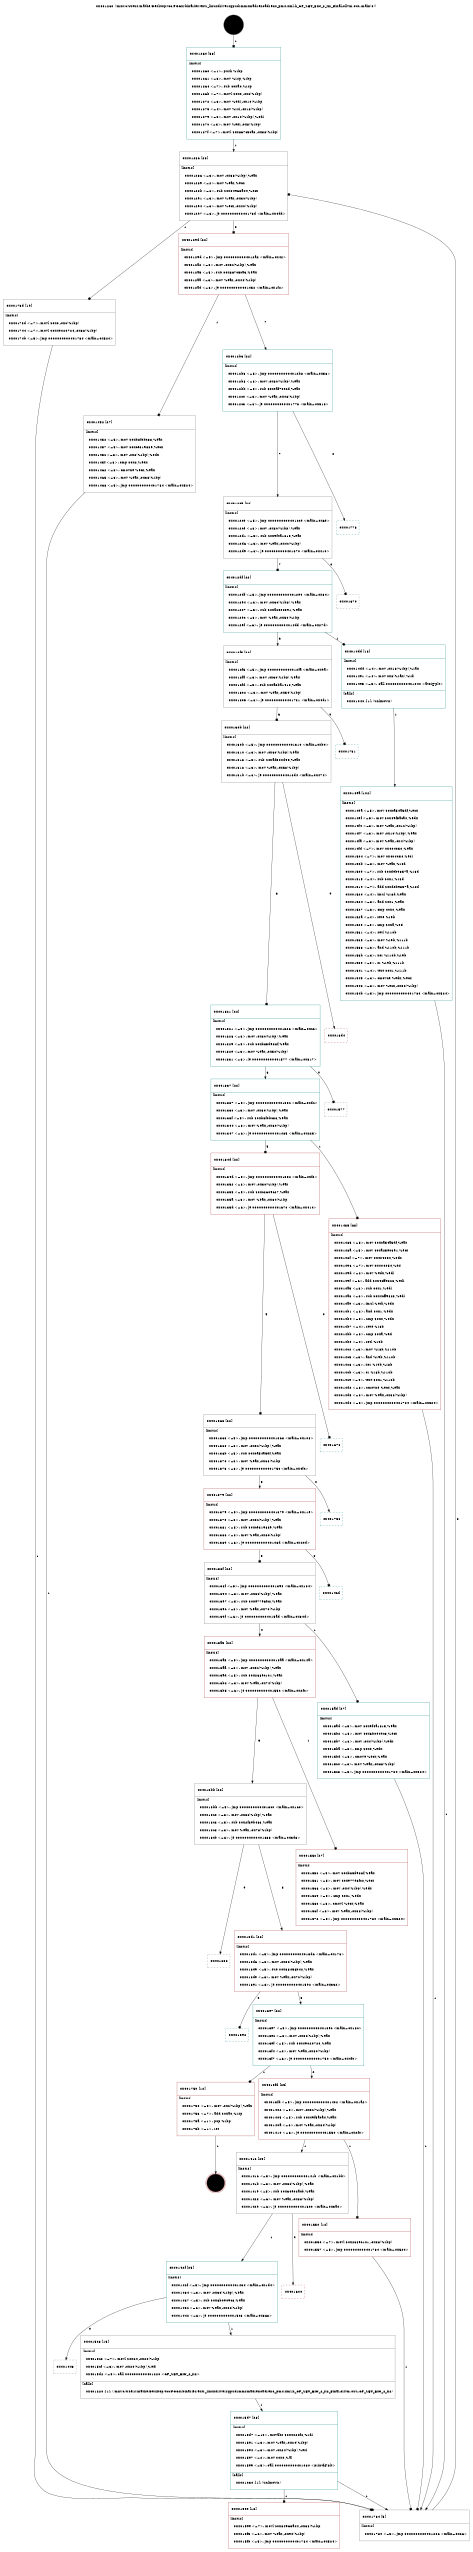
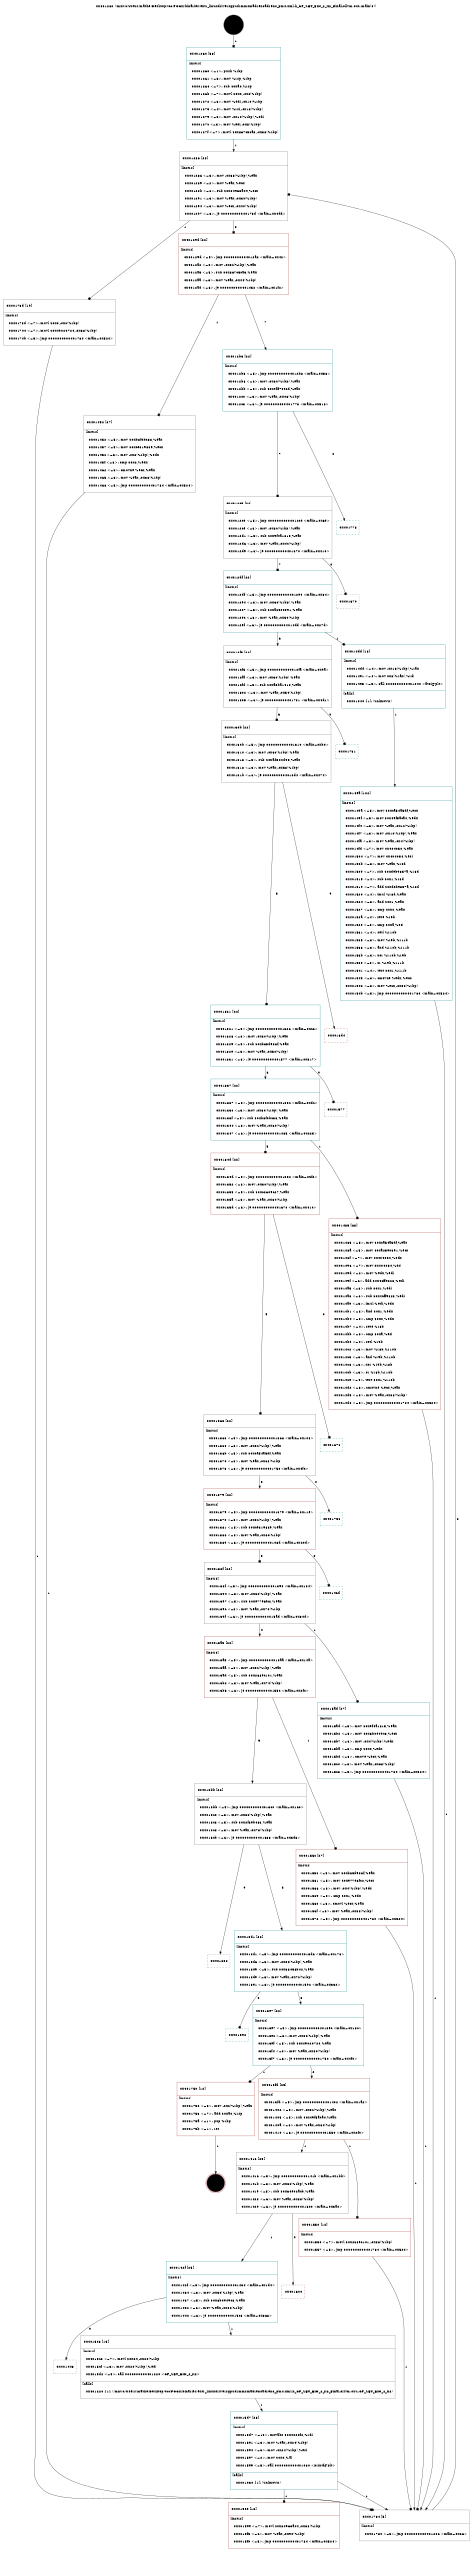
edge "0x4012b3 [22]" -> "0x4012c9 [22]": arrowhead normal -> box
node "0x4013d1 [22]": color brown -> teal
edge "0x40155c [27]" -> "0x401784 [5]": added, label "1"
